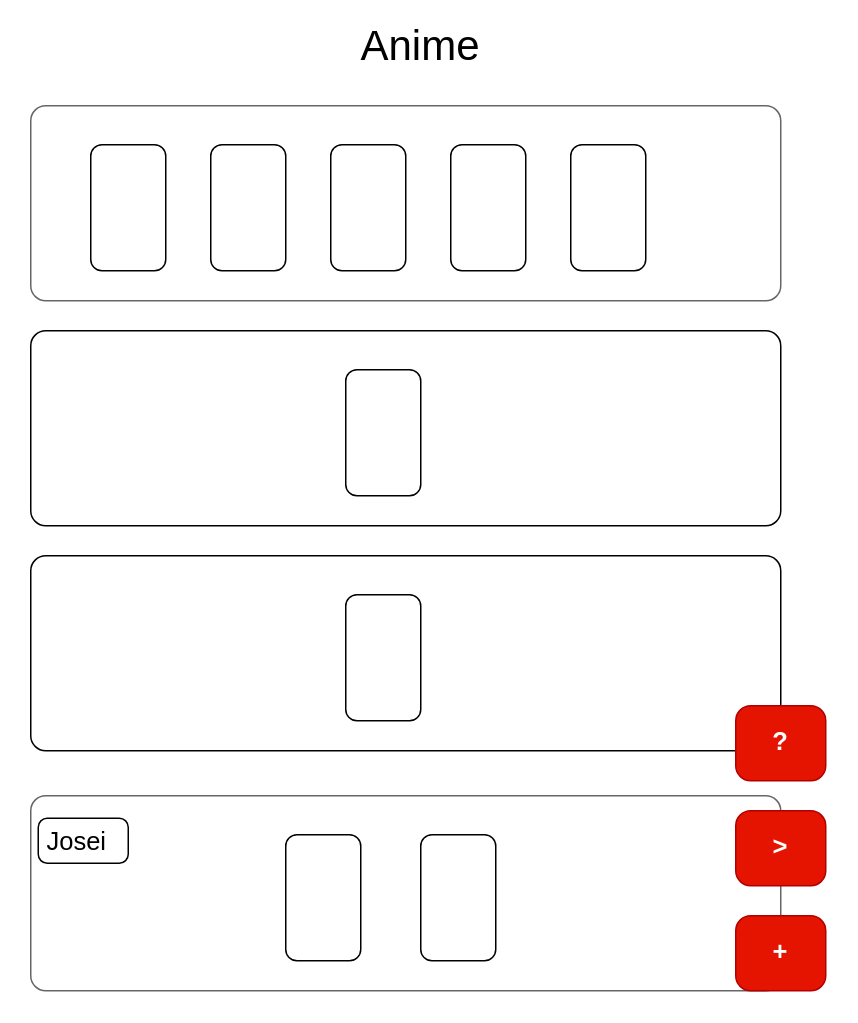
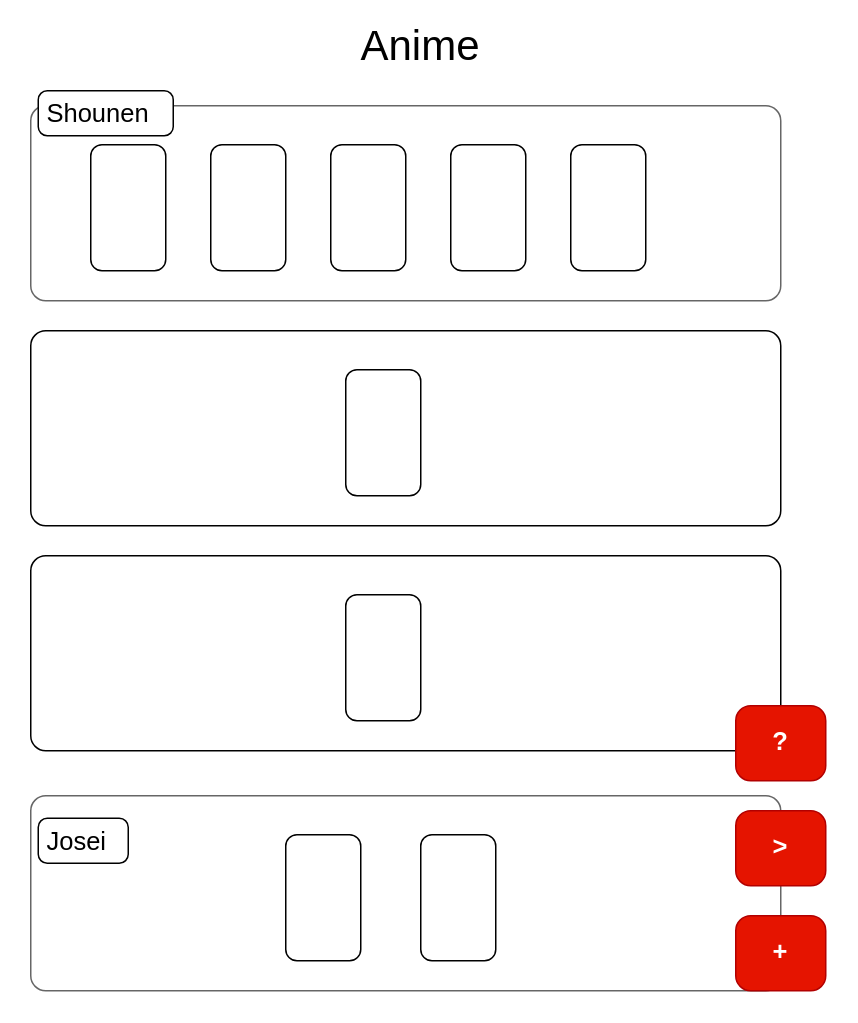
node "Shounen": added
